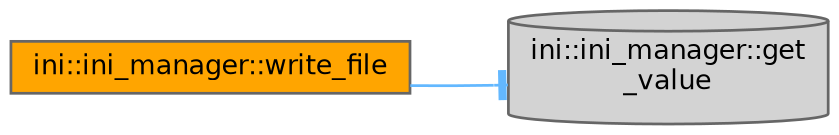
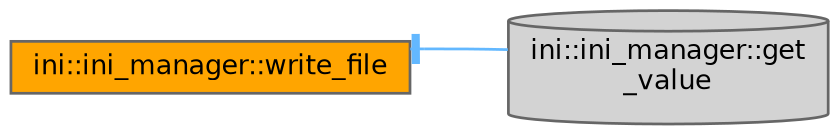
edge "ini::ini_manager::write_file" -> "ini::ini_manager::get _value": reversed
